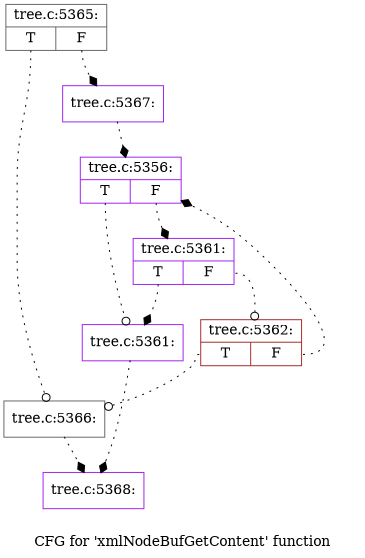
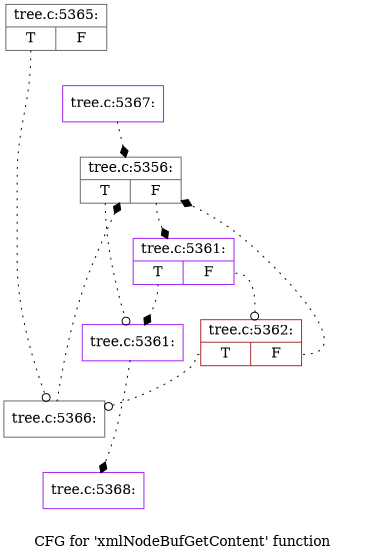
edge "tree.c:5365:" -> "tree.c:5367:": removed
node "tree.c:5356:": color purple -> gray40
edge "tree.c:5366:" -> "tree.c:5368:": now "tree.c:5366:" -> "tree.c:5356:"
